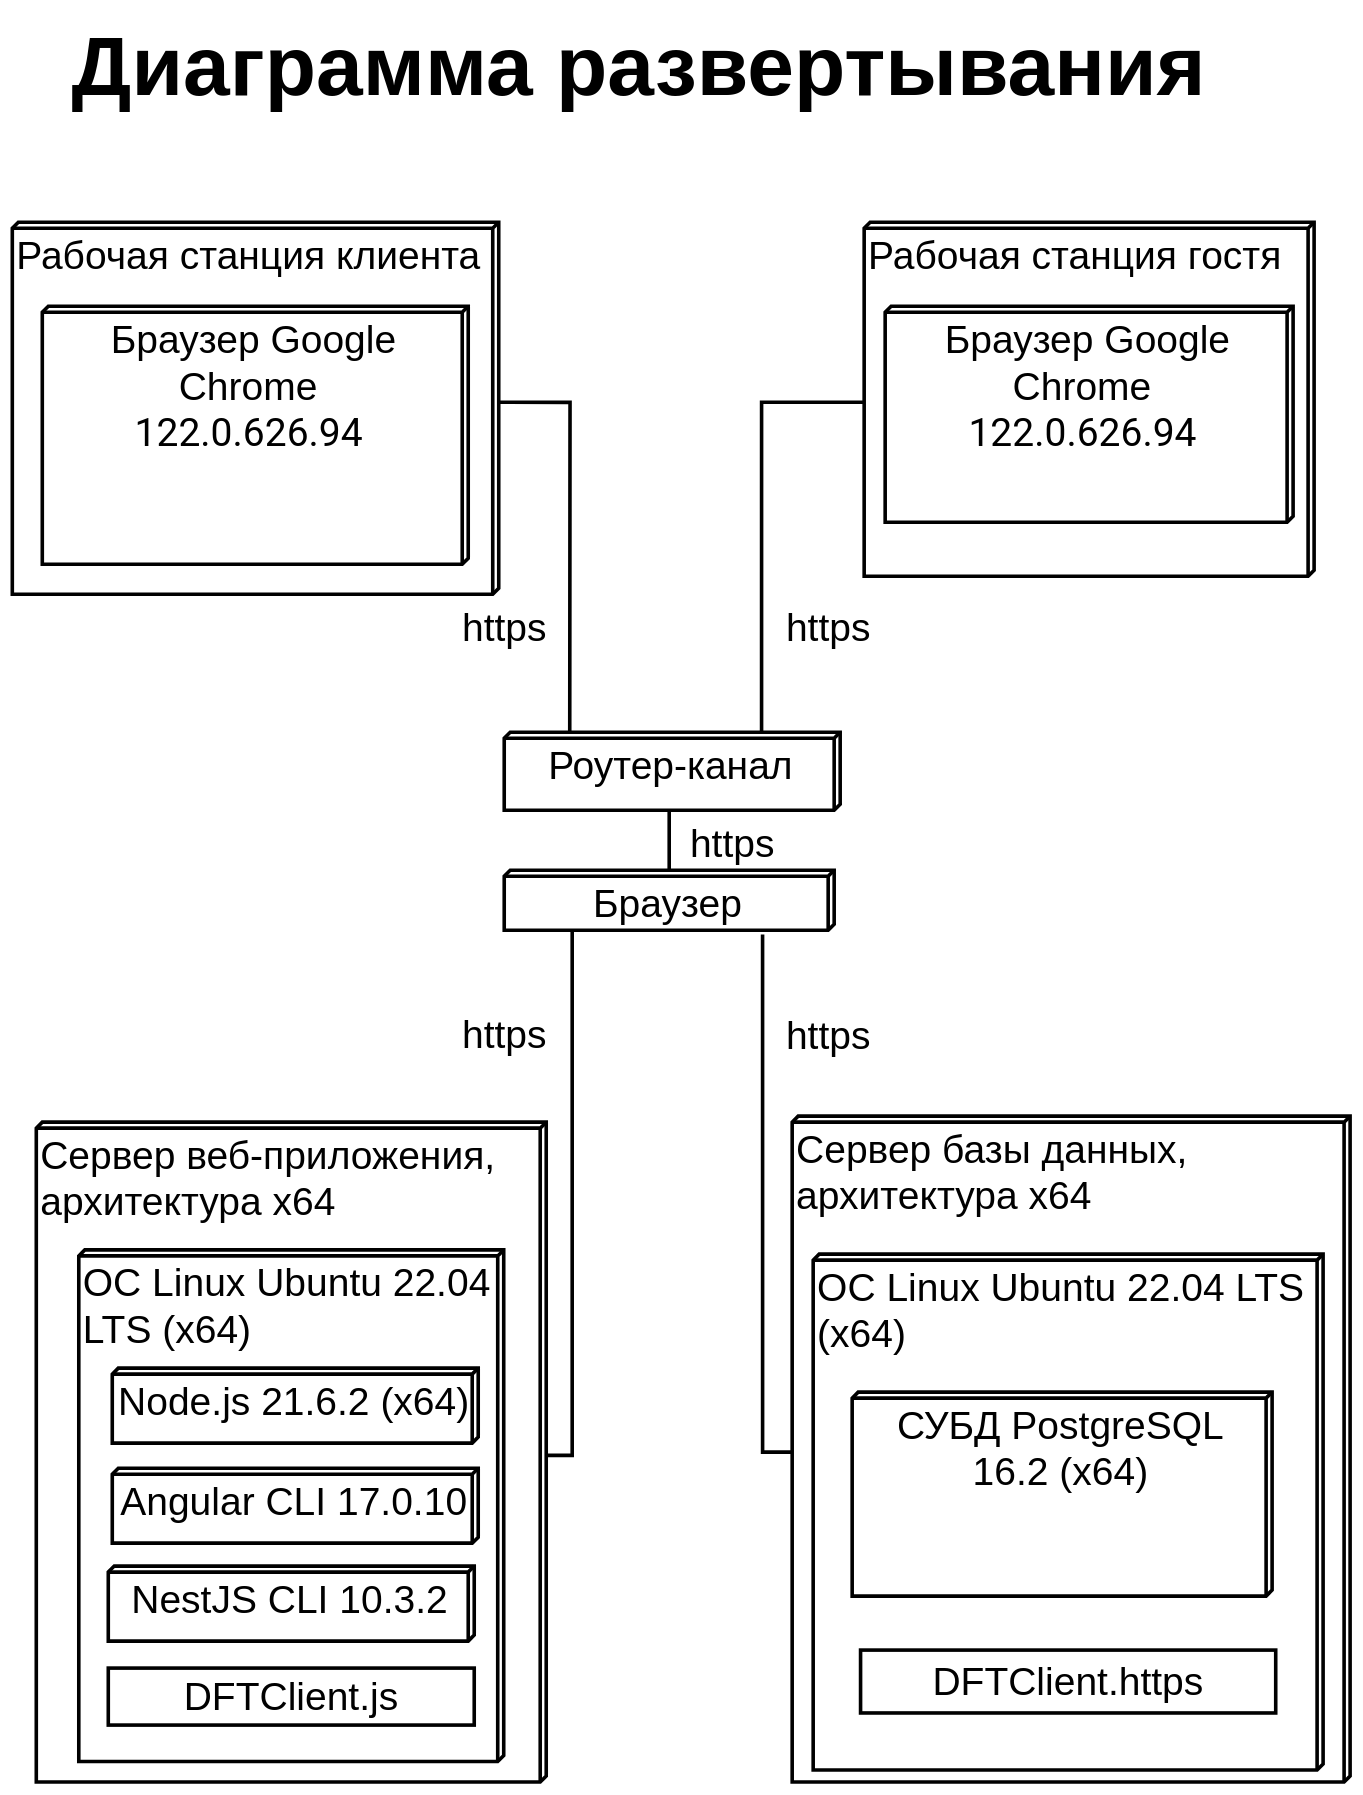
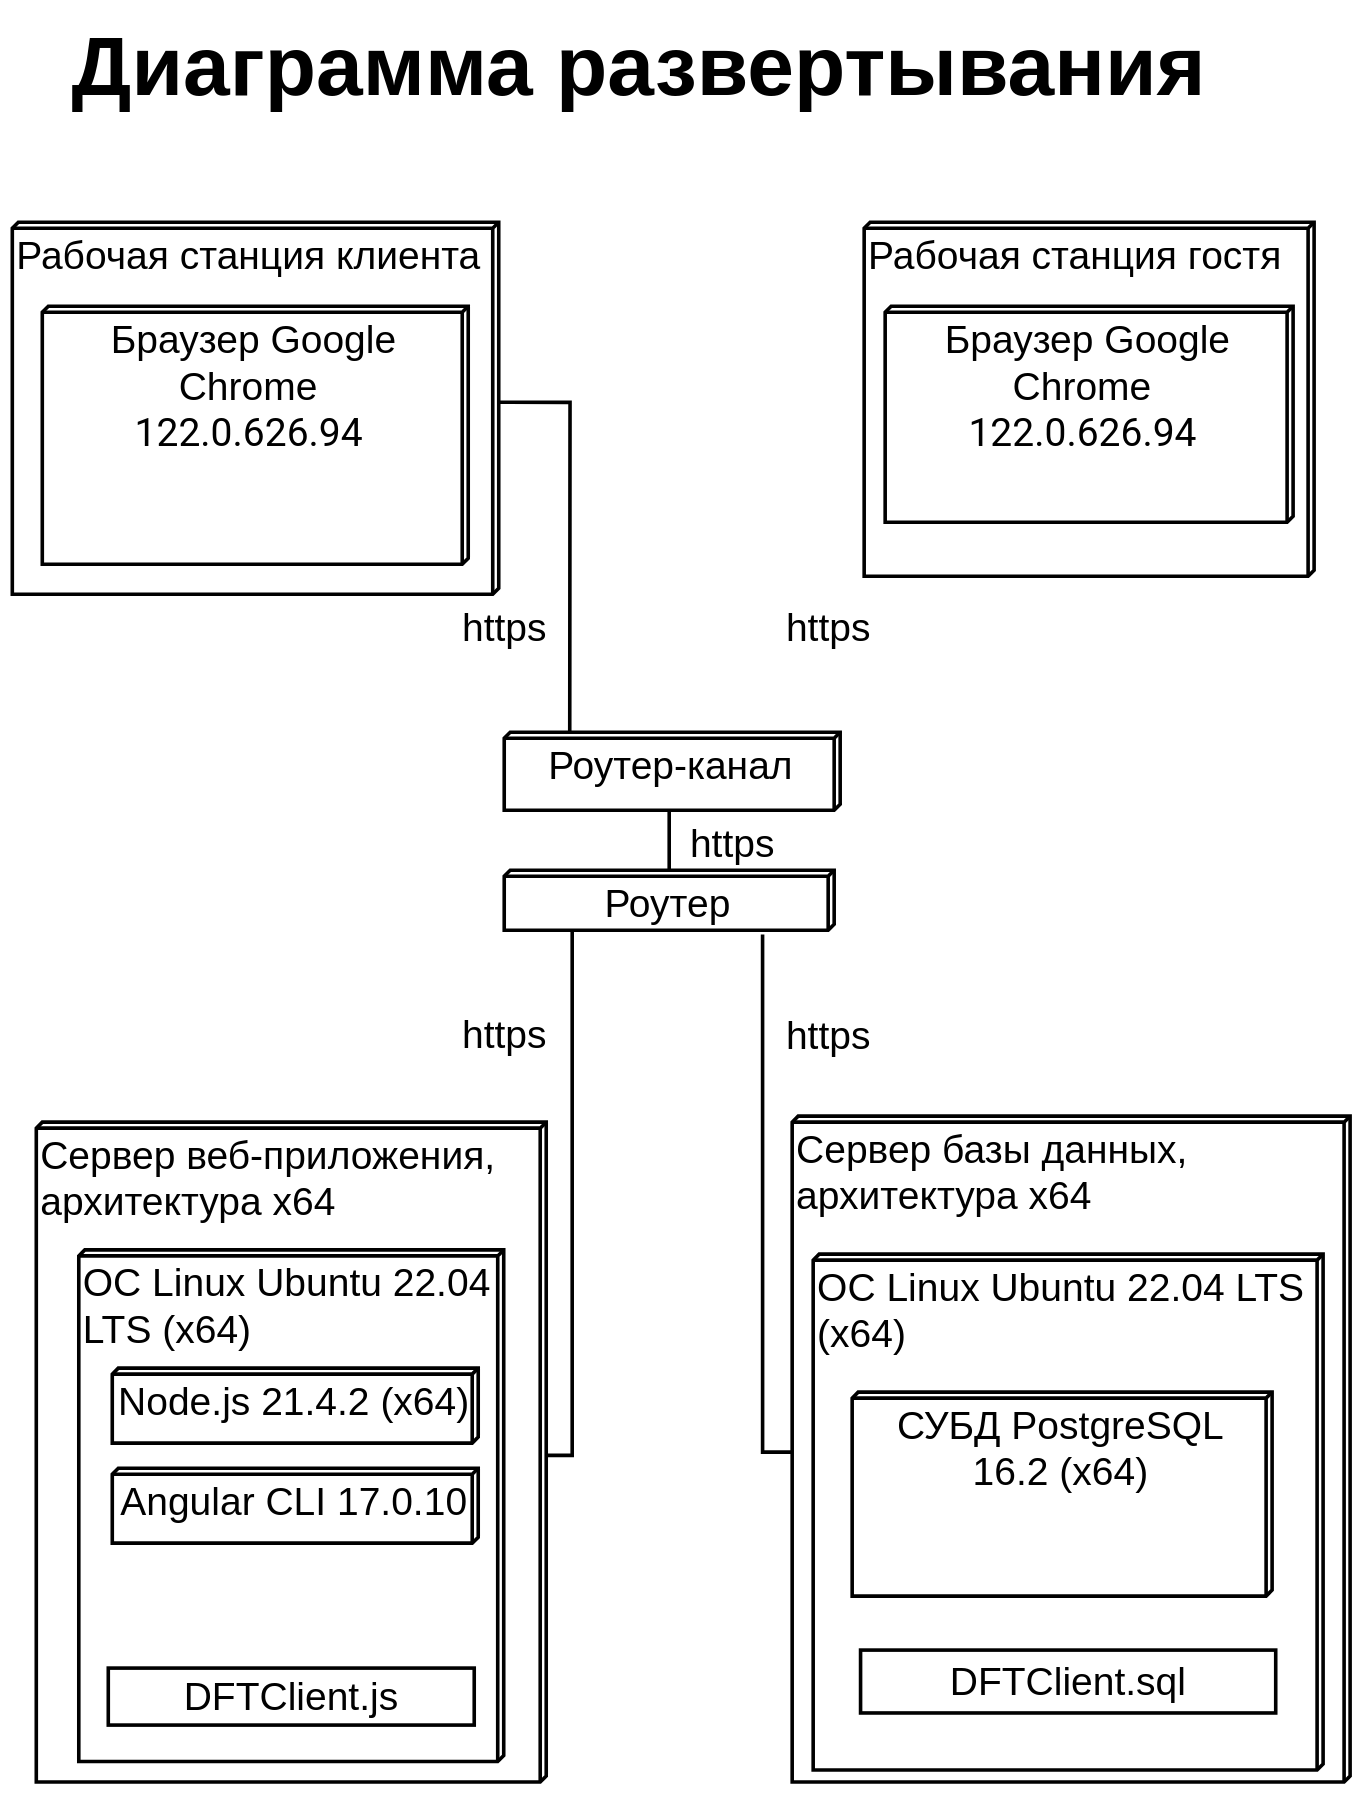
edge "Рабочая станция гостя" -- "Роутер-канал": removed
node "Браузер": label "Браузер" -> "Роутер"
node "Node.js 21.6.2 (x64)": label "Node.js 21.6.2 (x64)" -> "Node.js 21.4.2 (x64)"
node "NestJS CLI 10.3.2": removed
node "DFTClient.https": label "DFTClient.https" -> "DFTClient.sql"
